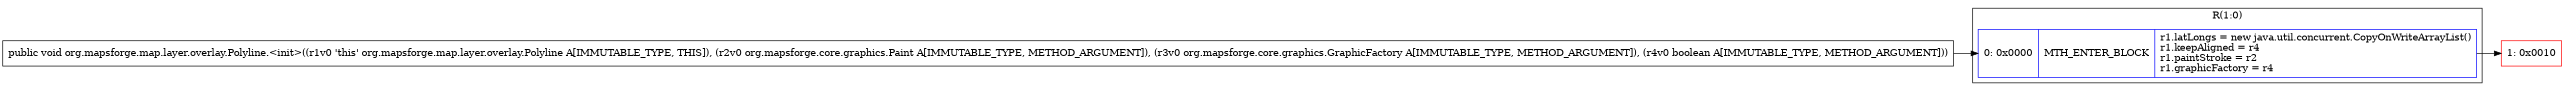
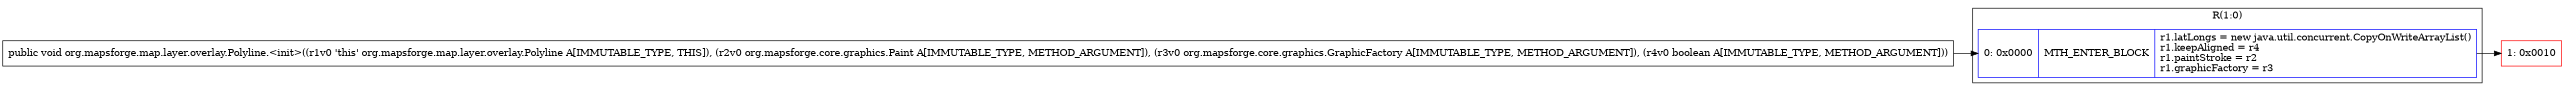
node "0: 0x0000": text "r1.graphicFactory = r4" -> "r1.graphicFactory = r3"
